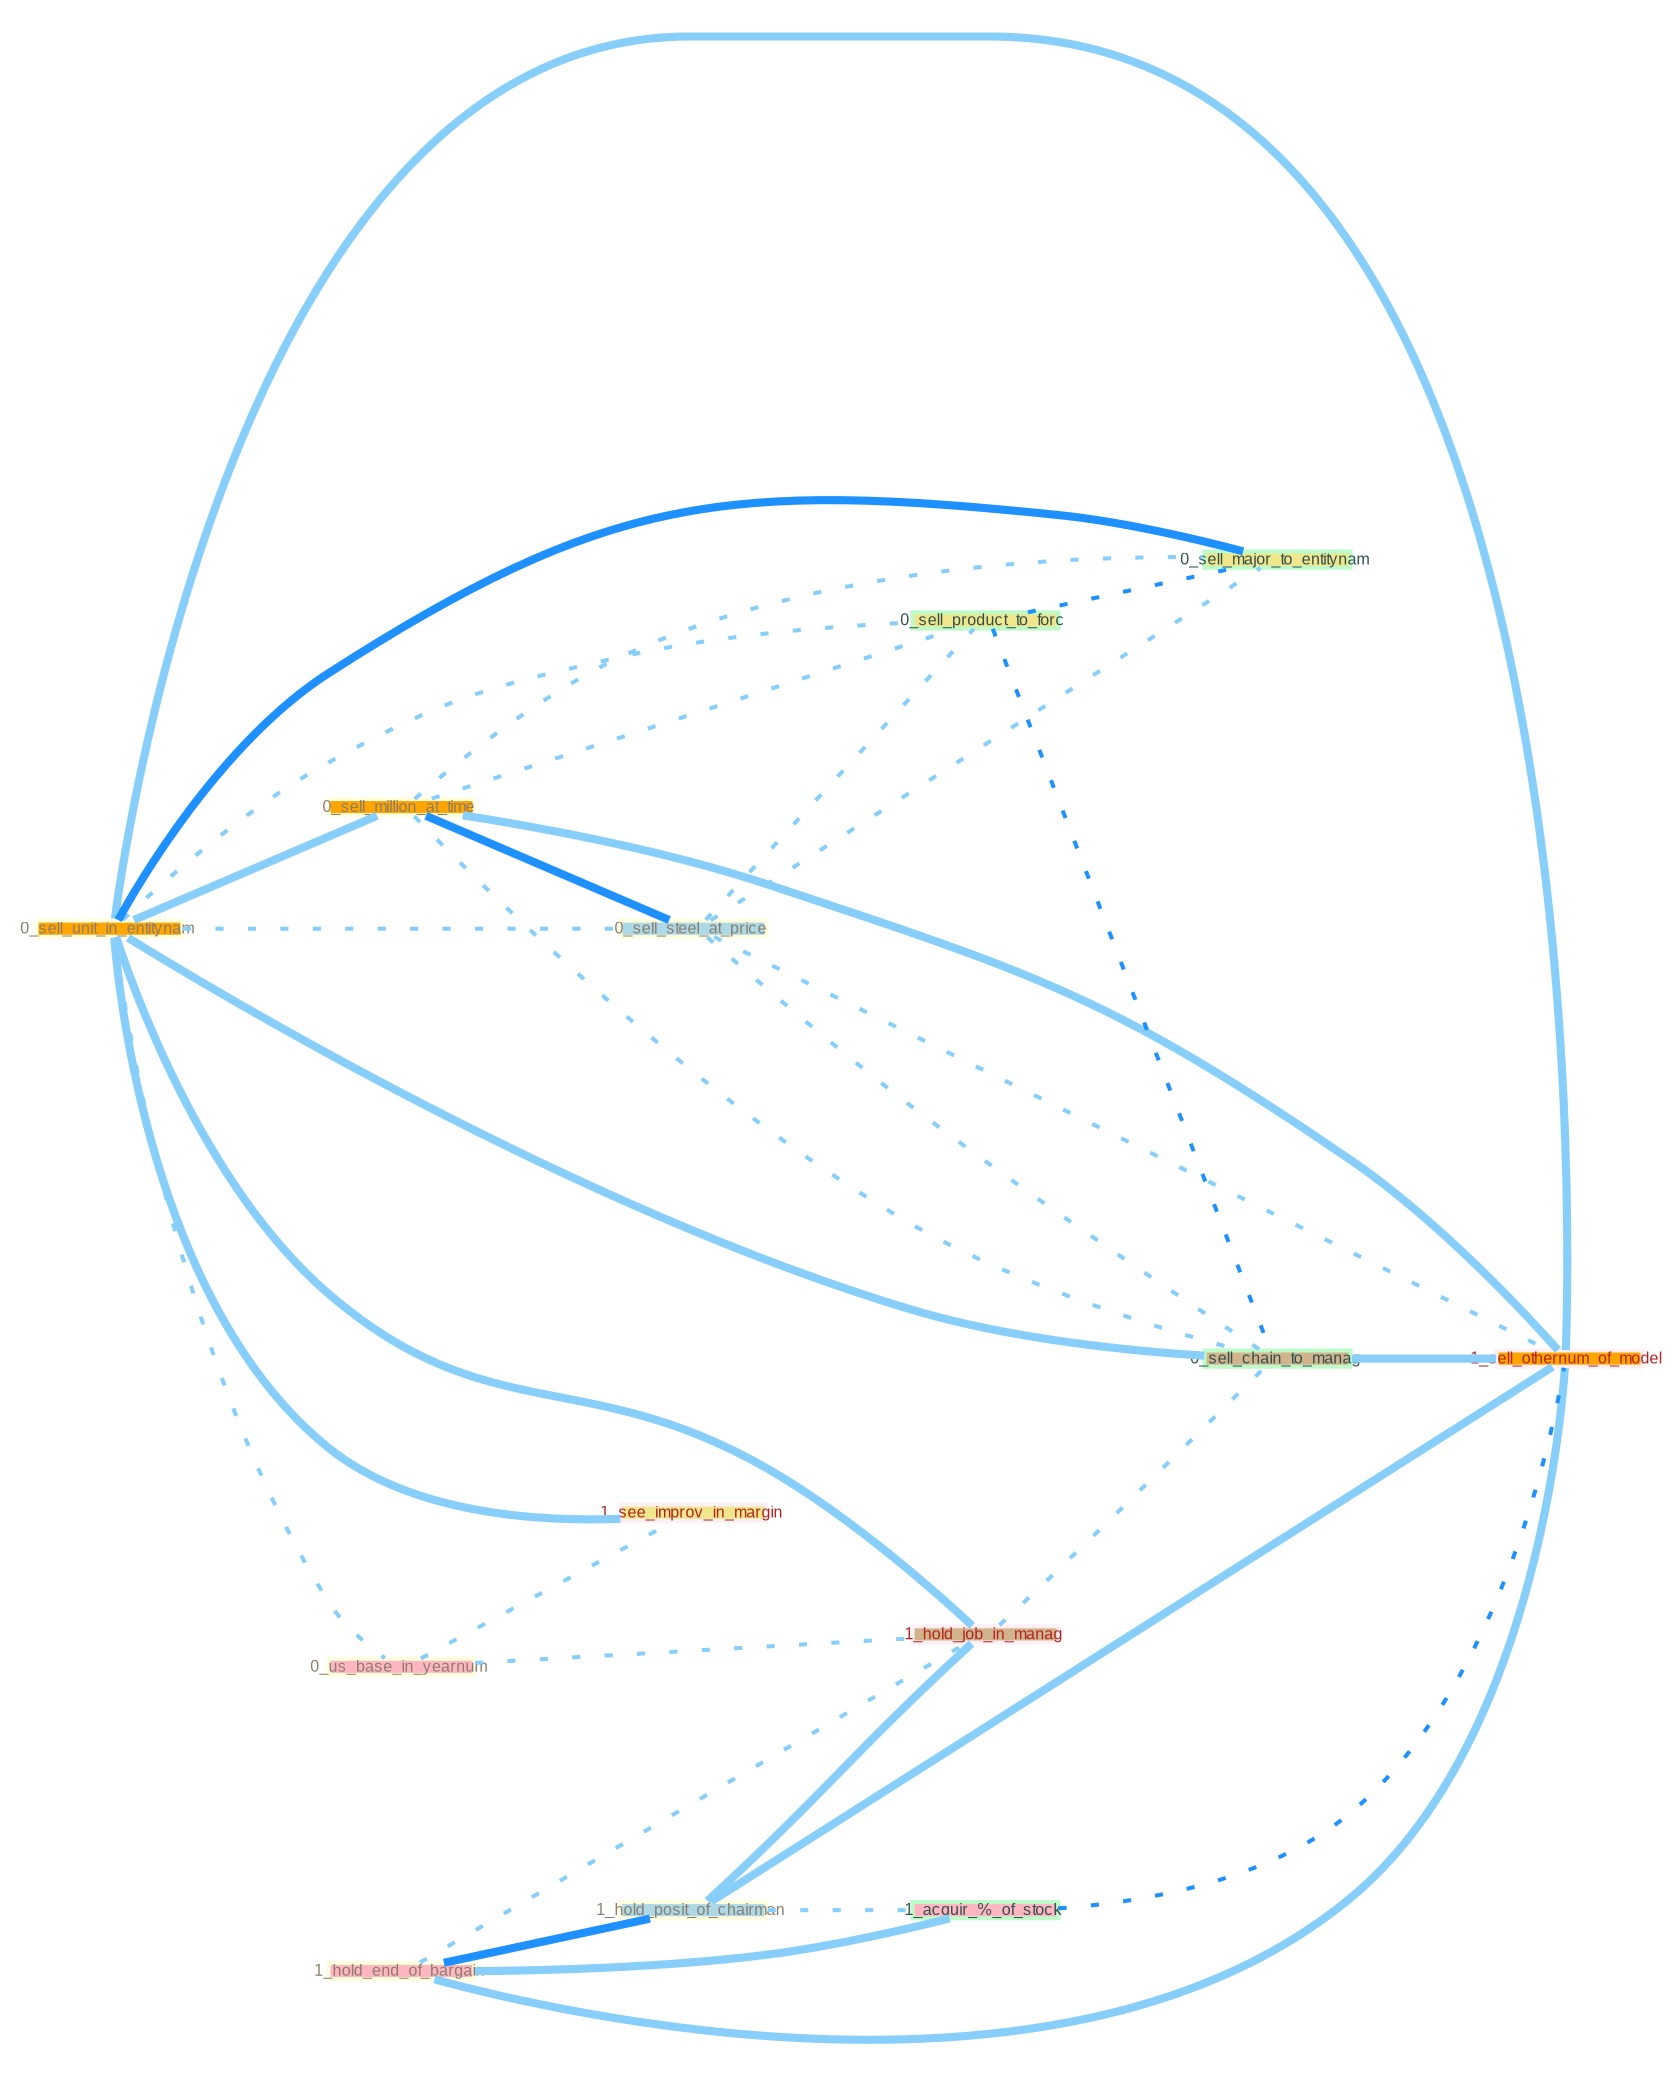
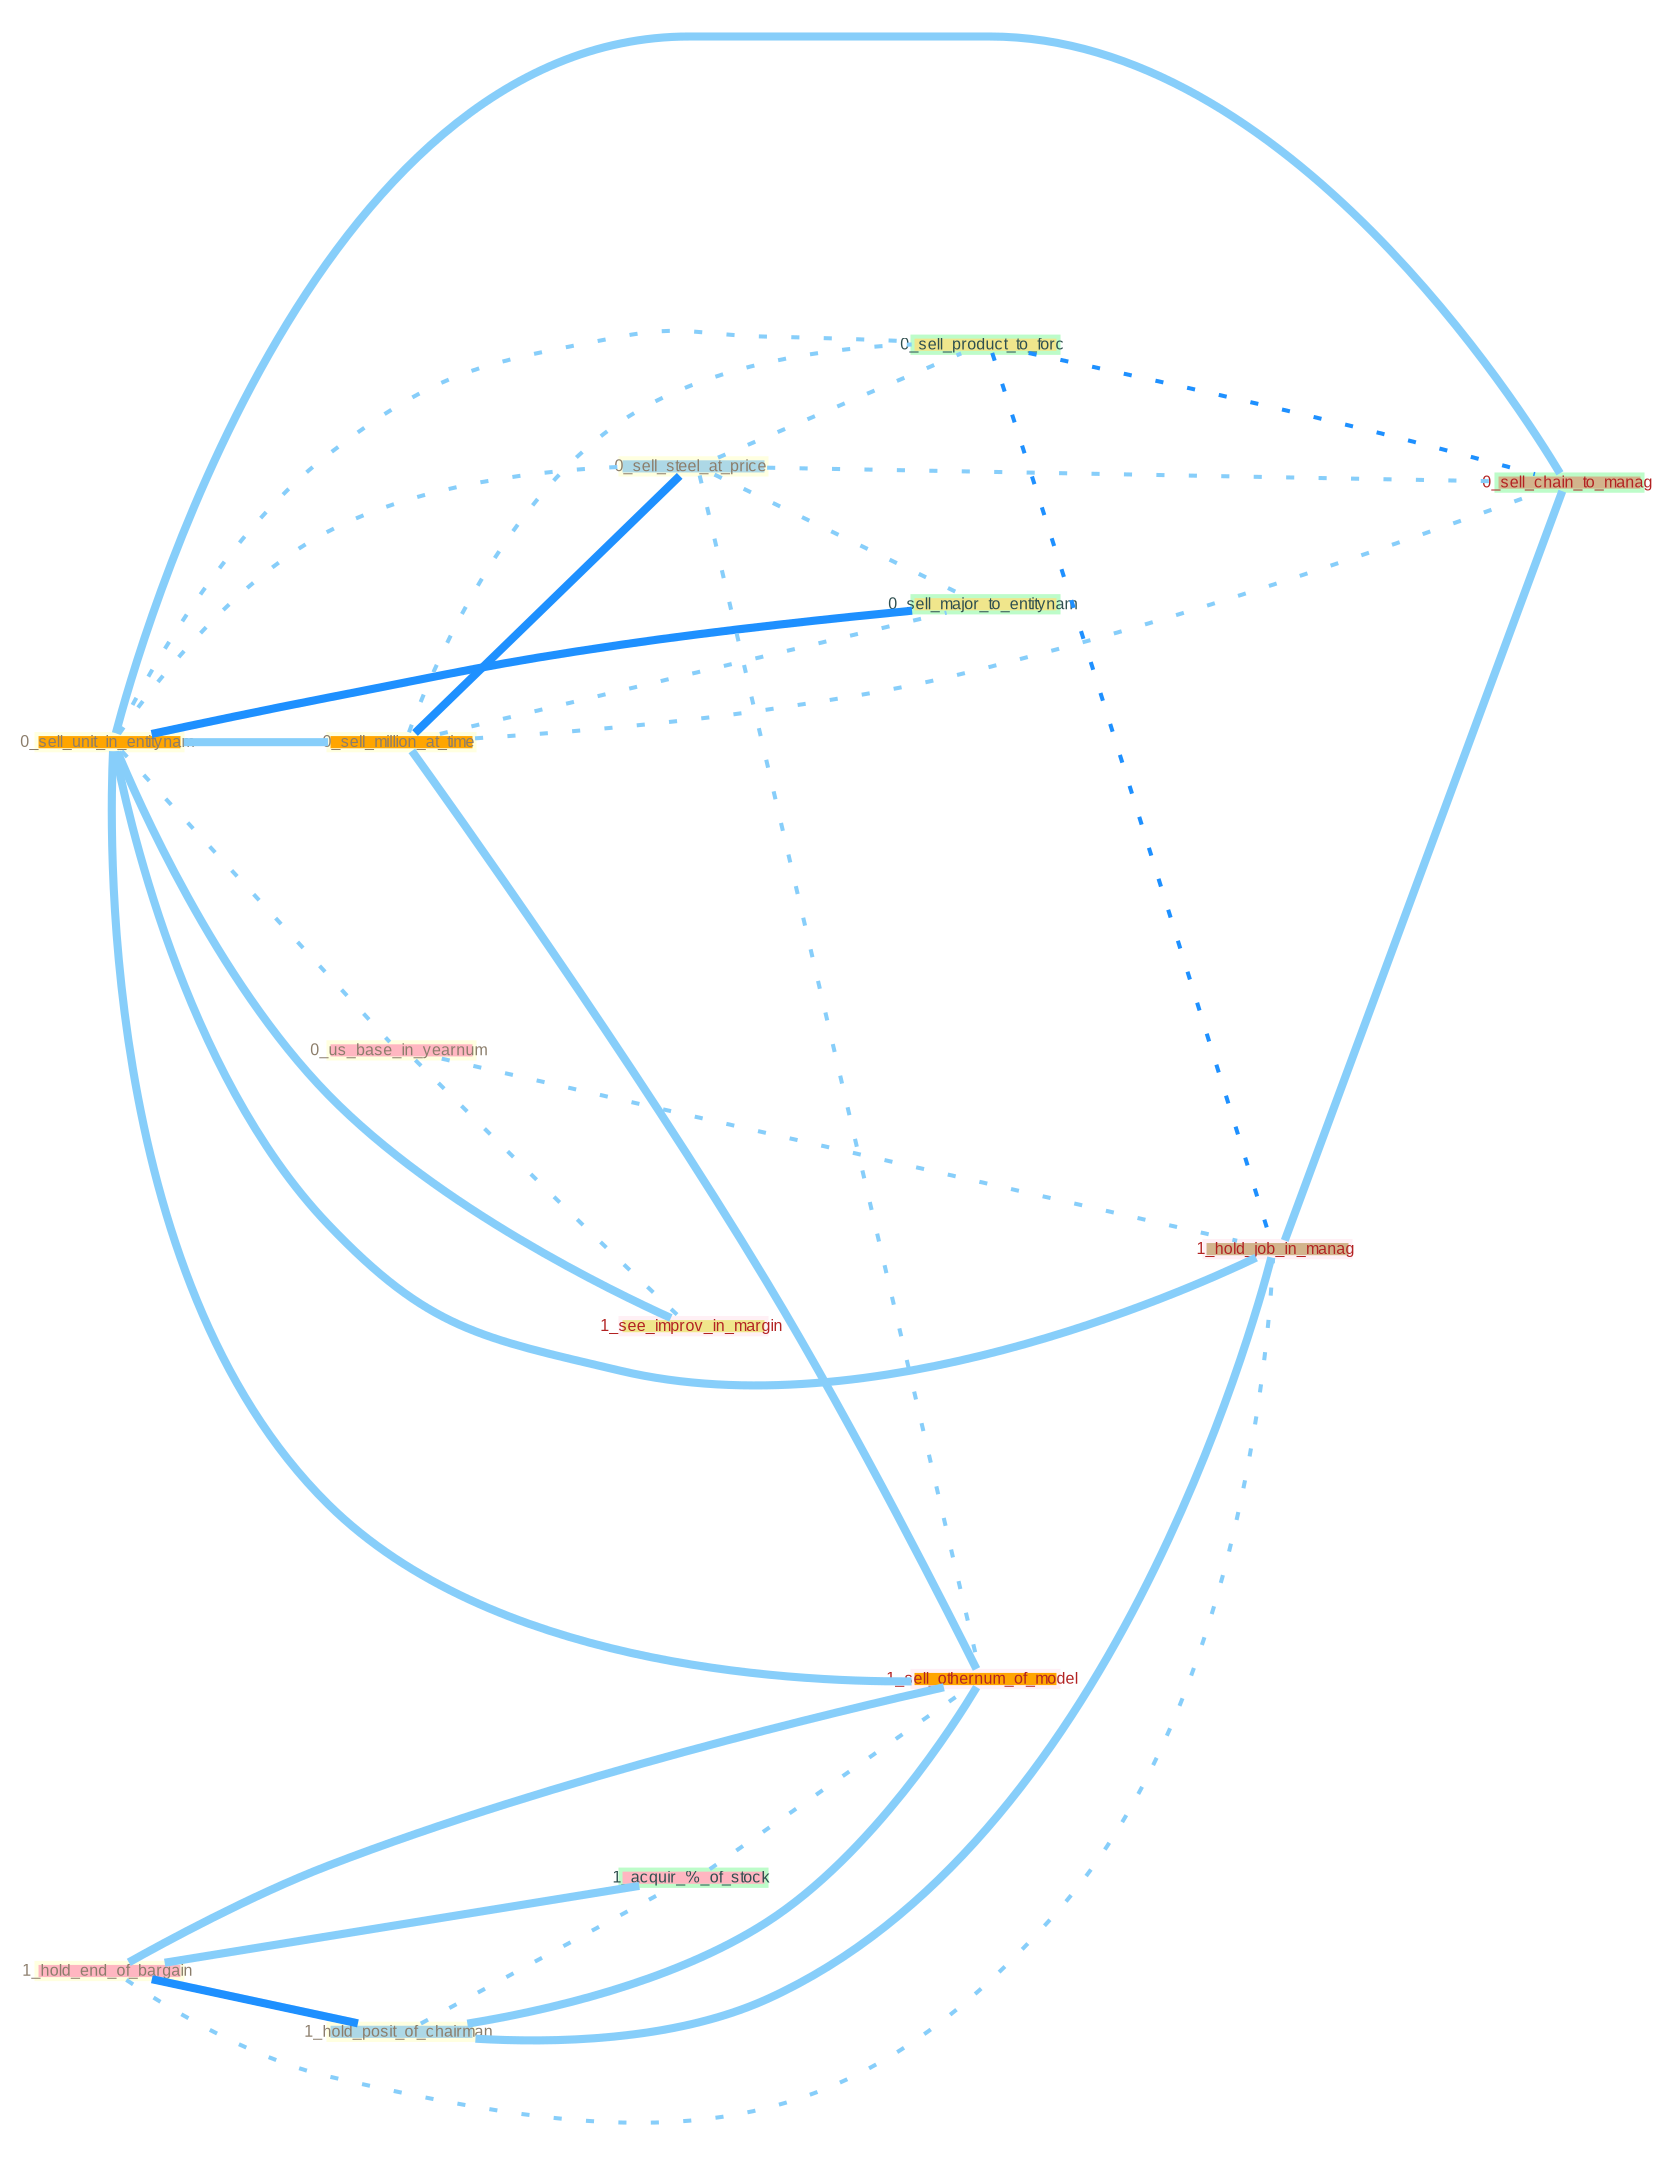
edge "0_sell_major_to_entitynam" -- "0_sell_product_to_forc": now "1_hold_job_in_manag" -- "0_sell_product_to_forc"
node "0_sell_chain_to_manag": fontcolor #2f4f4f -> #b22222
edge "0_sell_chain_to_manag" -- "1_sell_othernum_of_model": removed
edge "0_sell_chain_to_manag" -- "1_hold_job_in_manag": style dotted -> bold
edge "1_sell_othernum_of_model" -- "1_acquir_%_of_stock": color #1e90ff -> #87cefa
